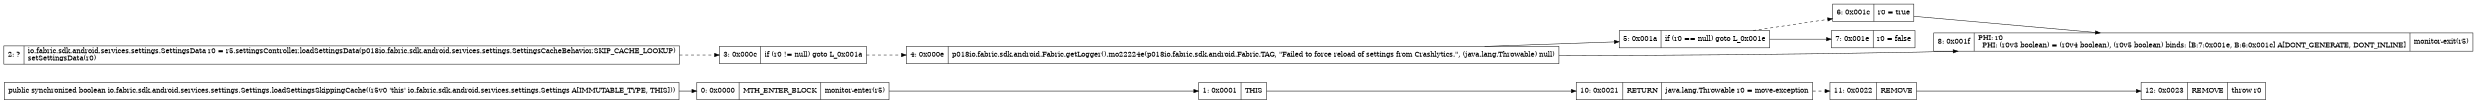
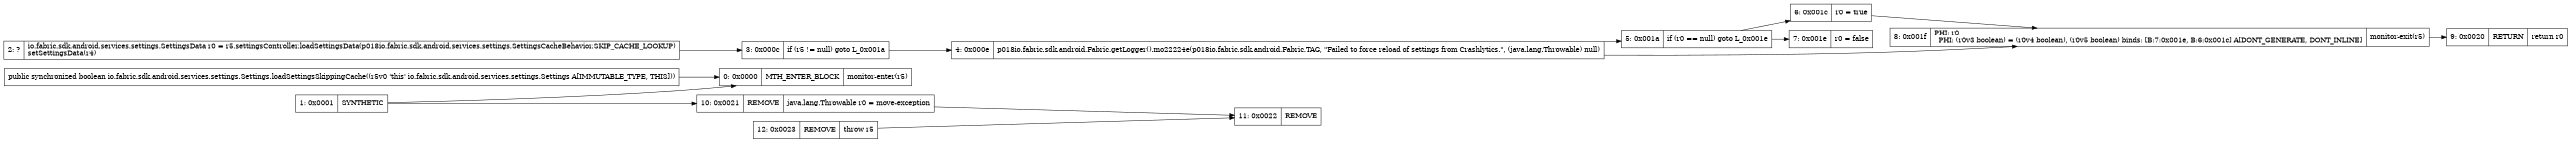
edge "5: 0x001a" -> "6: 0x001c": style dashed -> solid
node "9: 0x0020": added
edge "2: ?" -> "3: 0x000c": style dashed -> solid
node "3: 0x000c": text "if (r0 != null) goto L_0x001a" -> "if (r5 != null) goto L_0x001a"
edge "3: 0x000c" -> "4: 0x000e": style dashed -> solid
node "2: ?": text "setSettingsData(r0)" -> "setSettingsData(r4)"
edge "0: 0x0000" -> "1: 0x0001": reversed
node "1: 0x0001": text "THIS" -> "SYNTHETIC"
node "10: 0x0021": text "RETURN" -> "REMOVE"
edge "10: 0x0021" -> "11: 0x0022": style dashed -> solid
edge "11: 0x0022" -> "12: 0x0023": reversed
node "12: 0x0023": text "throw r0" -> "throw r5"
